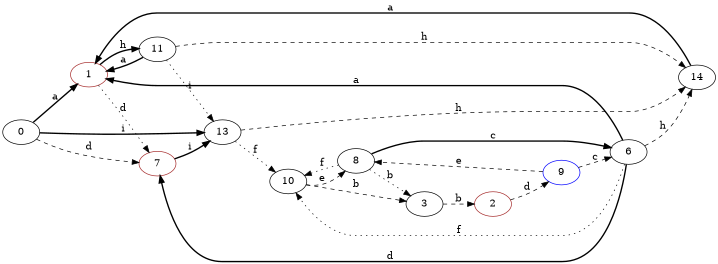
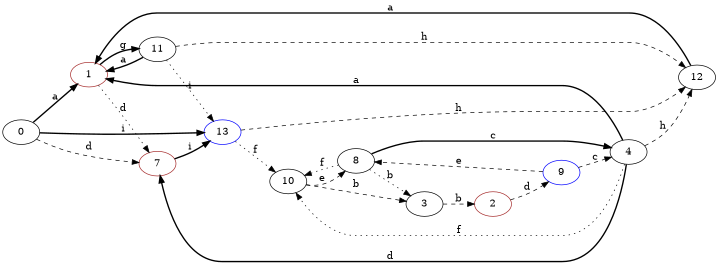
edge "1" -> "11": label "h" -> "g"
node "14": label "14" -> "12"
node "13": color black -> blue
node "6": label "6" -> "4"
